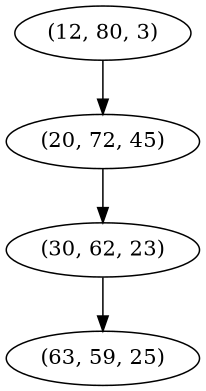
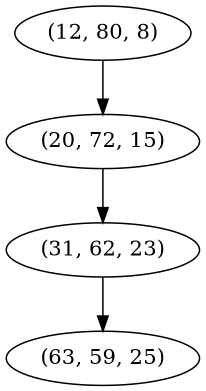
node "(12, 80, 3)": label "(12, 80, 3)" -> "(12, 80, 8)"
node "(20, 72, 45)": label "(20, 72, 45)" -> "(20, 72, 15)"
node "(30, 62, 23)": label "(30, 62, 23)" -> "(31, 62, 23)"
